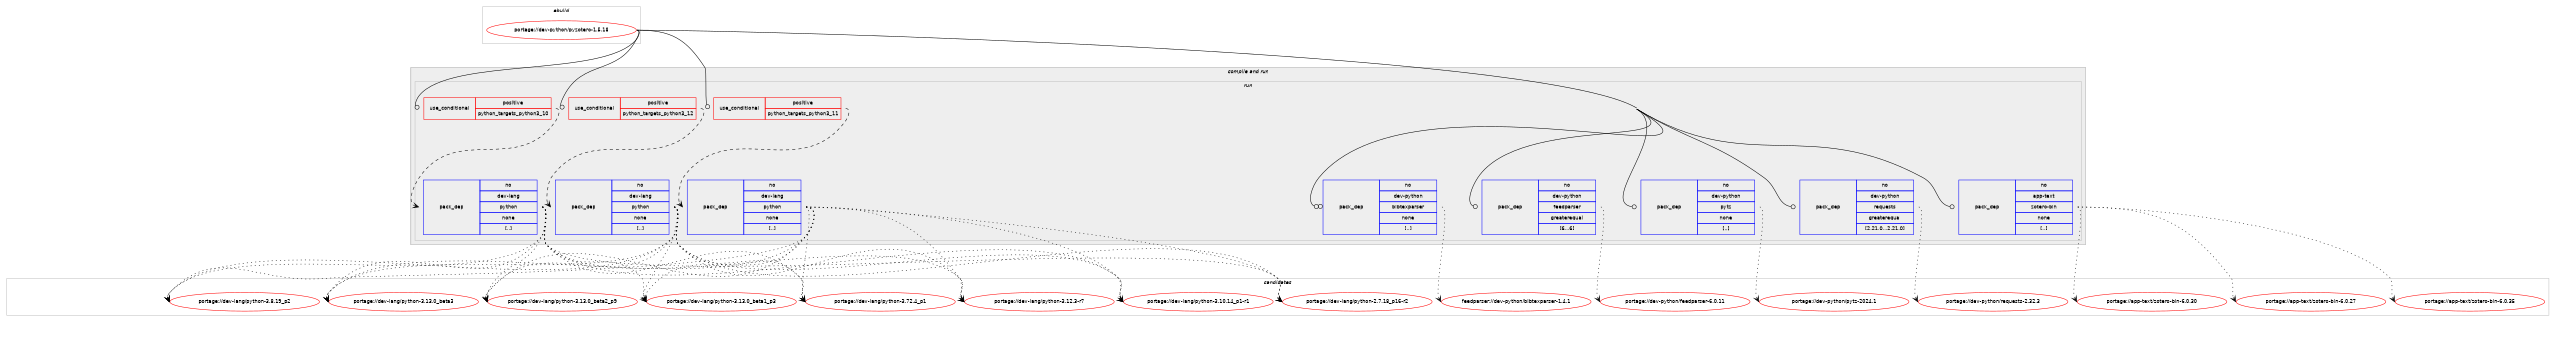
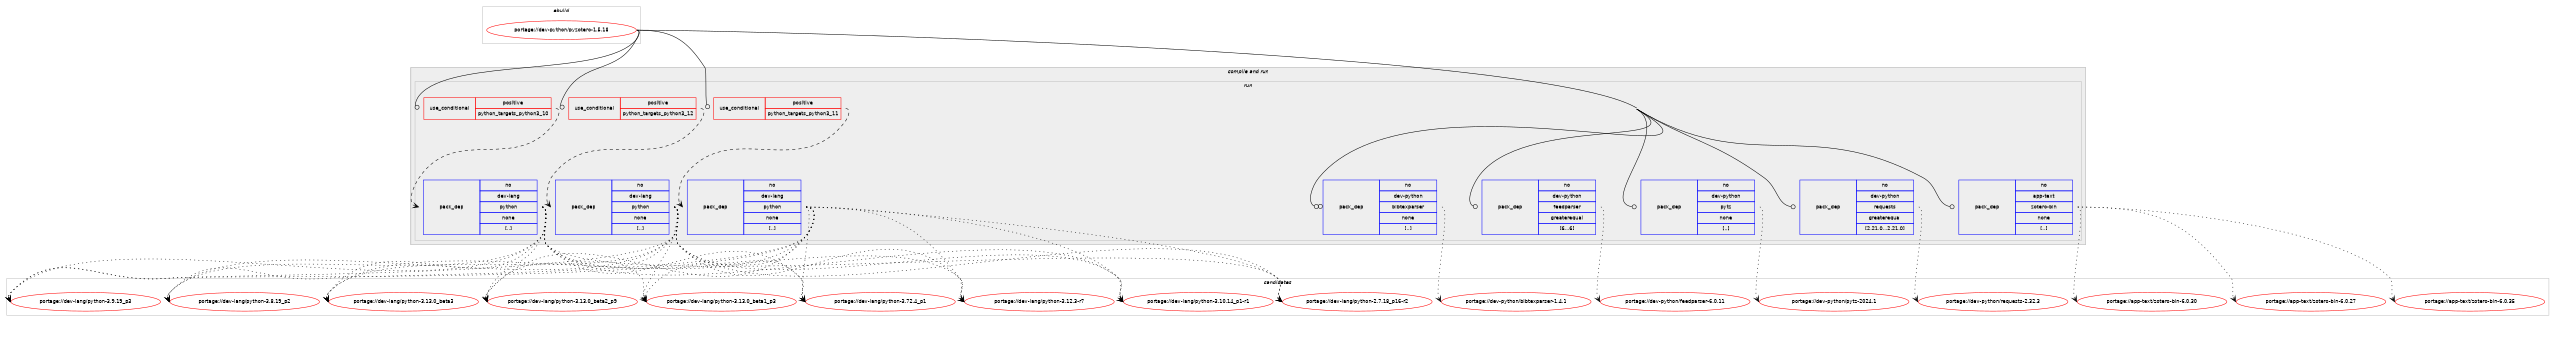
node "portage://dev-lang/python-3.9.19_p3": added
node "feedparser://dev-python/bibtexparser-1.4.1": label "feedparser://dev-python/bibtexparser-1.4.1" -> "portage://dev-python/bibtexparser-1.4.1"
